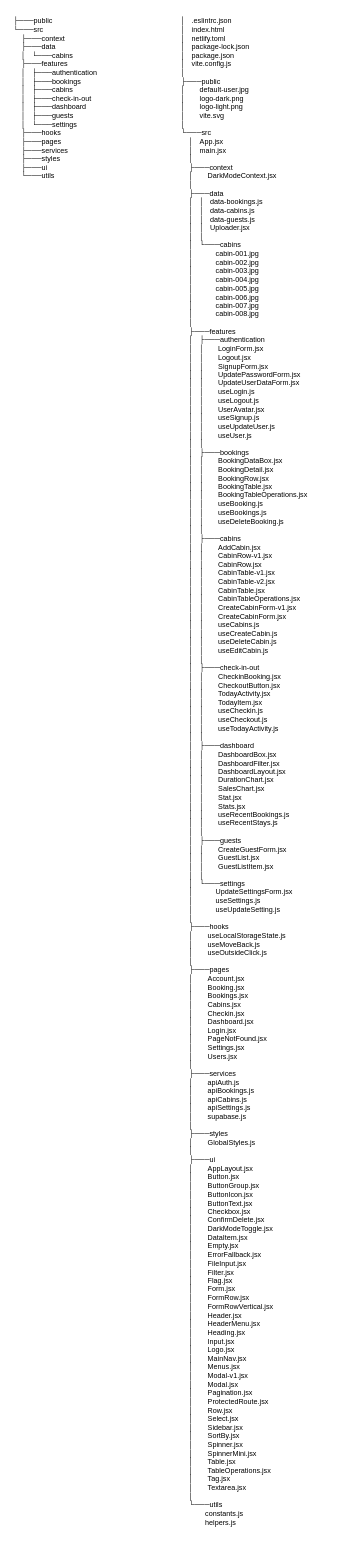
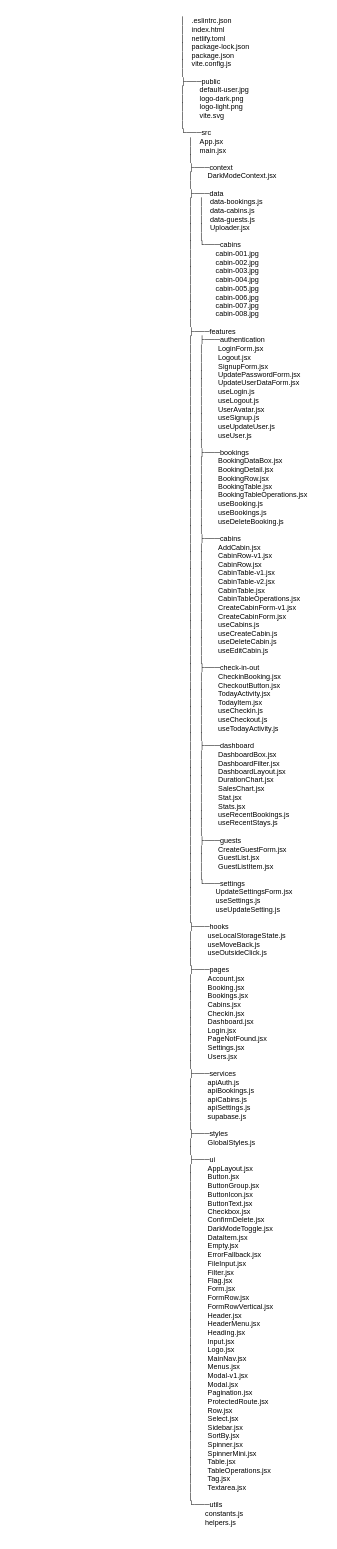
node "├───public └───src ├───context ├───data │ └───cabins ├───features │ ├───authentication │ ├───bookings │ ├───cabins │ ├───check-in-out │ ├───dashboard │ ├───guests │ └───settings ├───hooks ├───pages ├───services ├───styles ├───ui └───utils": removed
